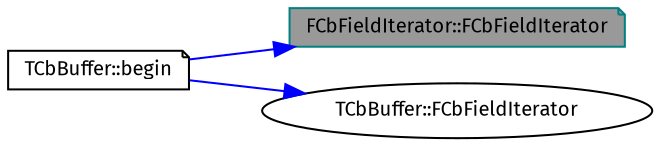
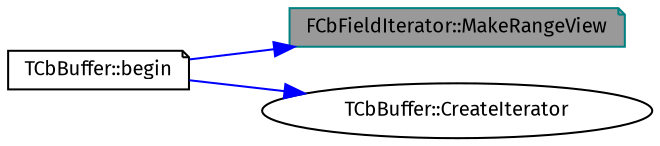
node "FCbFieldIterator::FCbFieldIterator": label "FCbFieldIterator::FCbFieldIterator" -> "FCbFieldIterator::MakeRangeView"
node "TCbBuffer::FCbFieldIterator": label "TCbBuffer::FCbFieldIterator" -> "TCbBuffer::CreateIterator"
